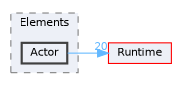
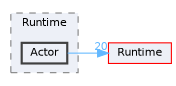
cluster "Elements": label "Elements" -> "Runtime"
